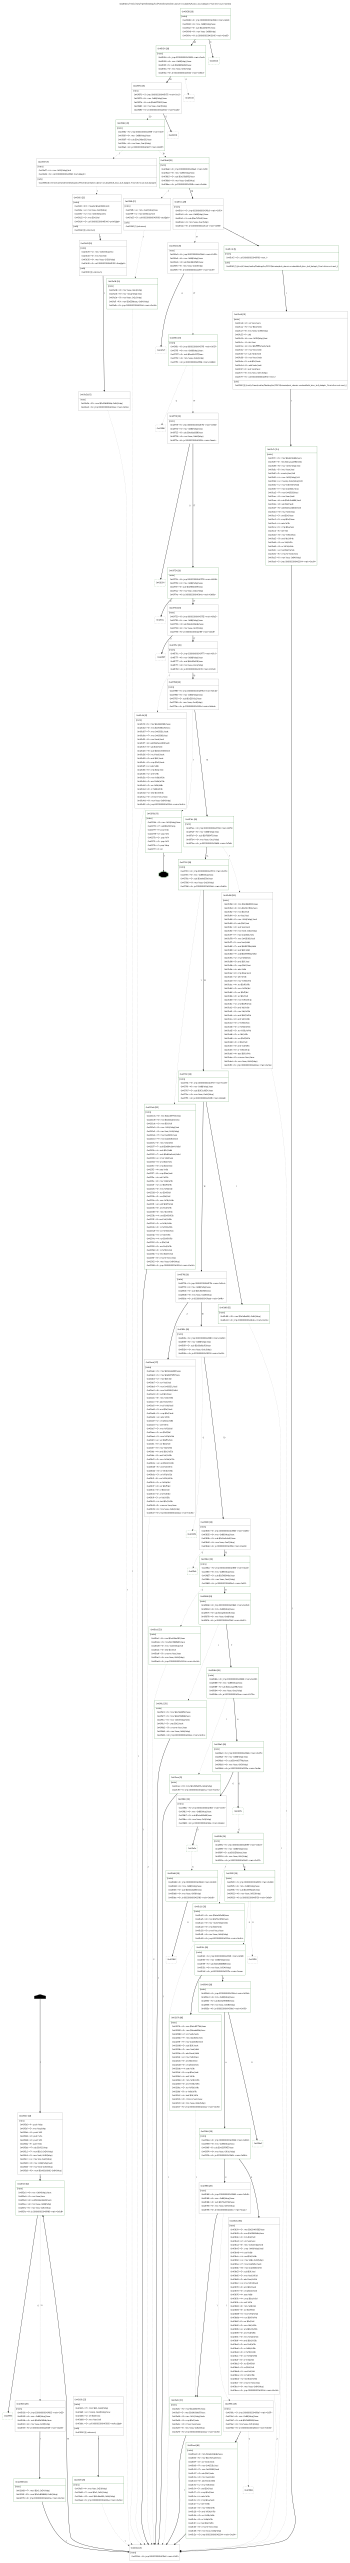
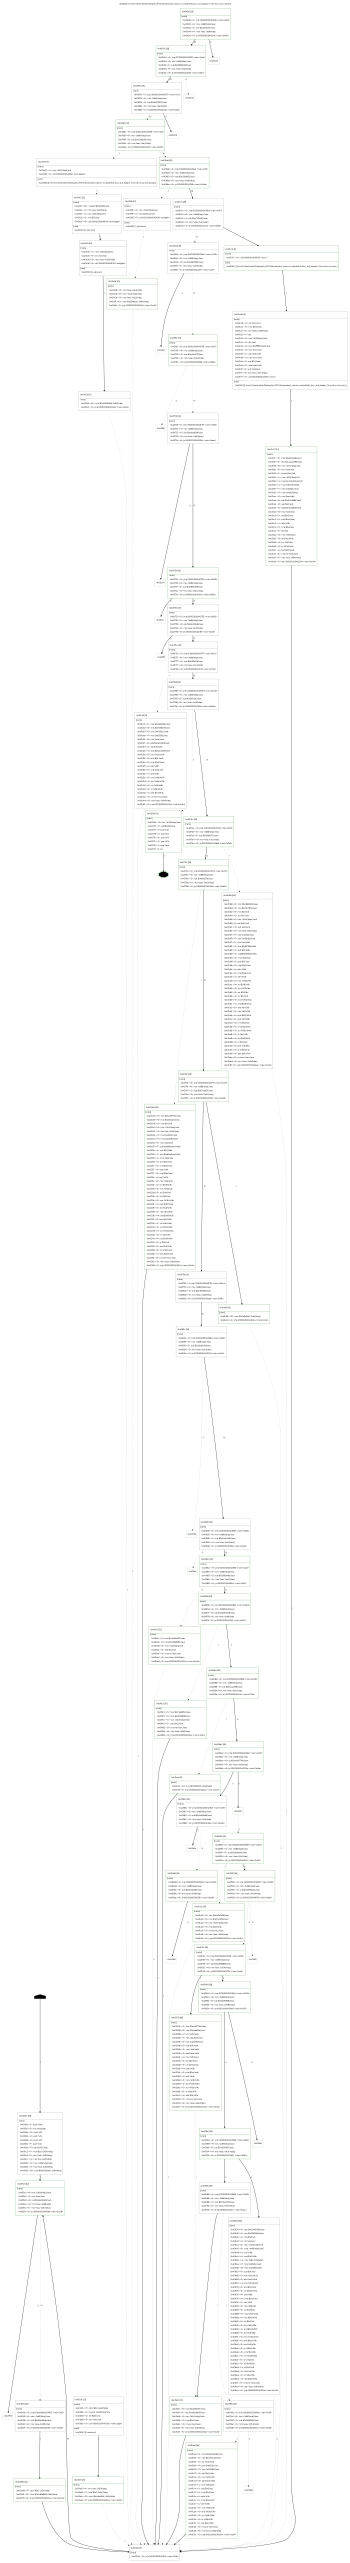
node "0x401aab [137]": removed
edge "0x401a3e" -> "0x4018d8 [28]": now "0x4018bc [28]" -> "0x4018d8 [28]"
edge "0x40199c [28]" -> "0x401bed [86]": style bold -> dotted
